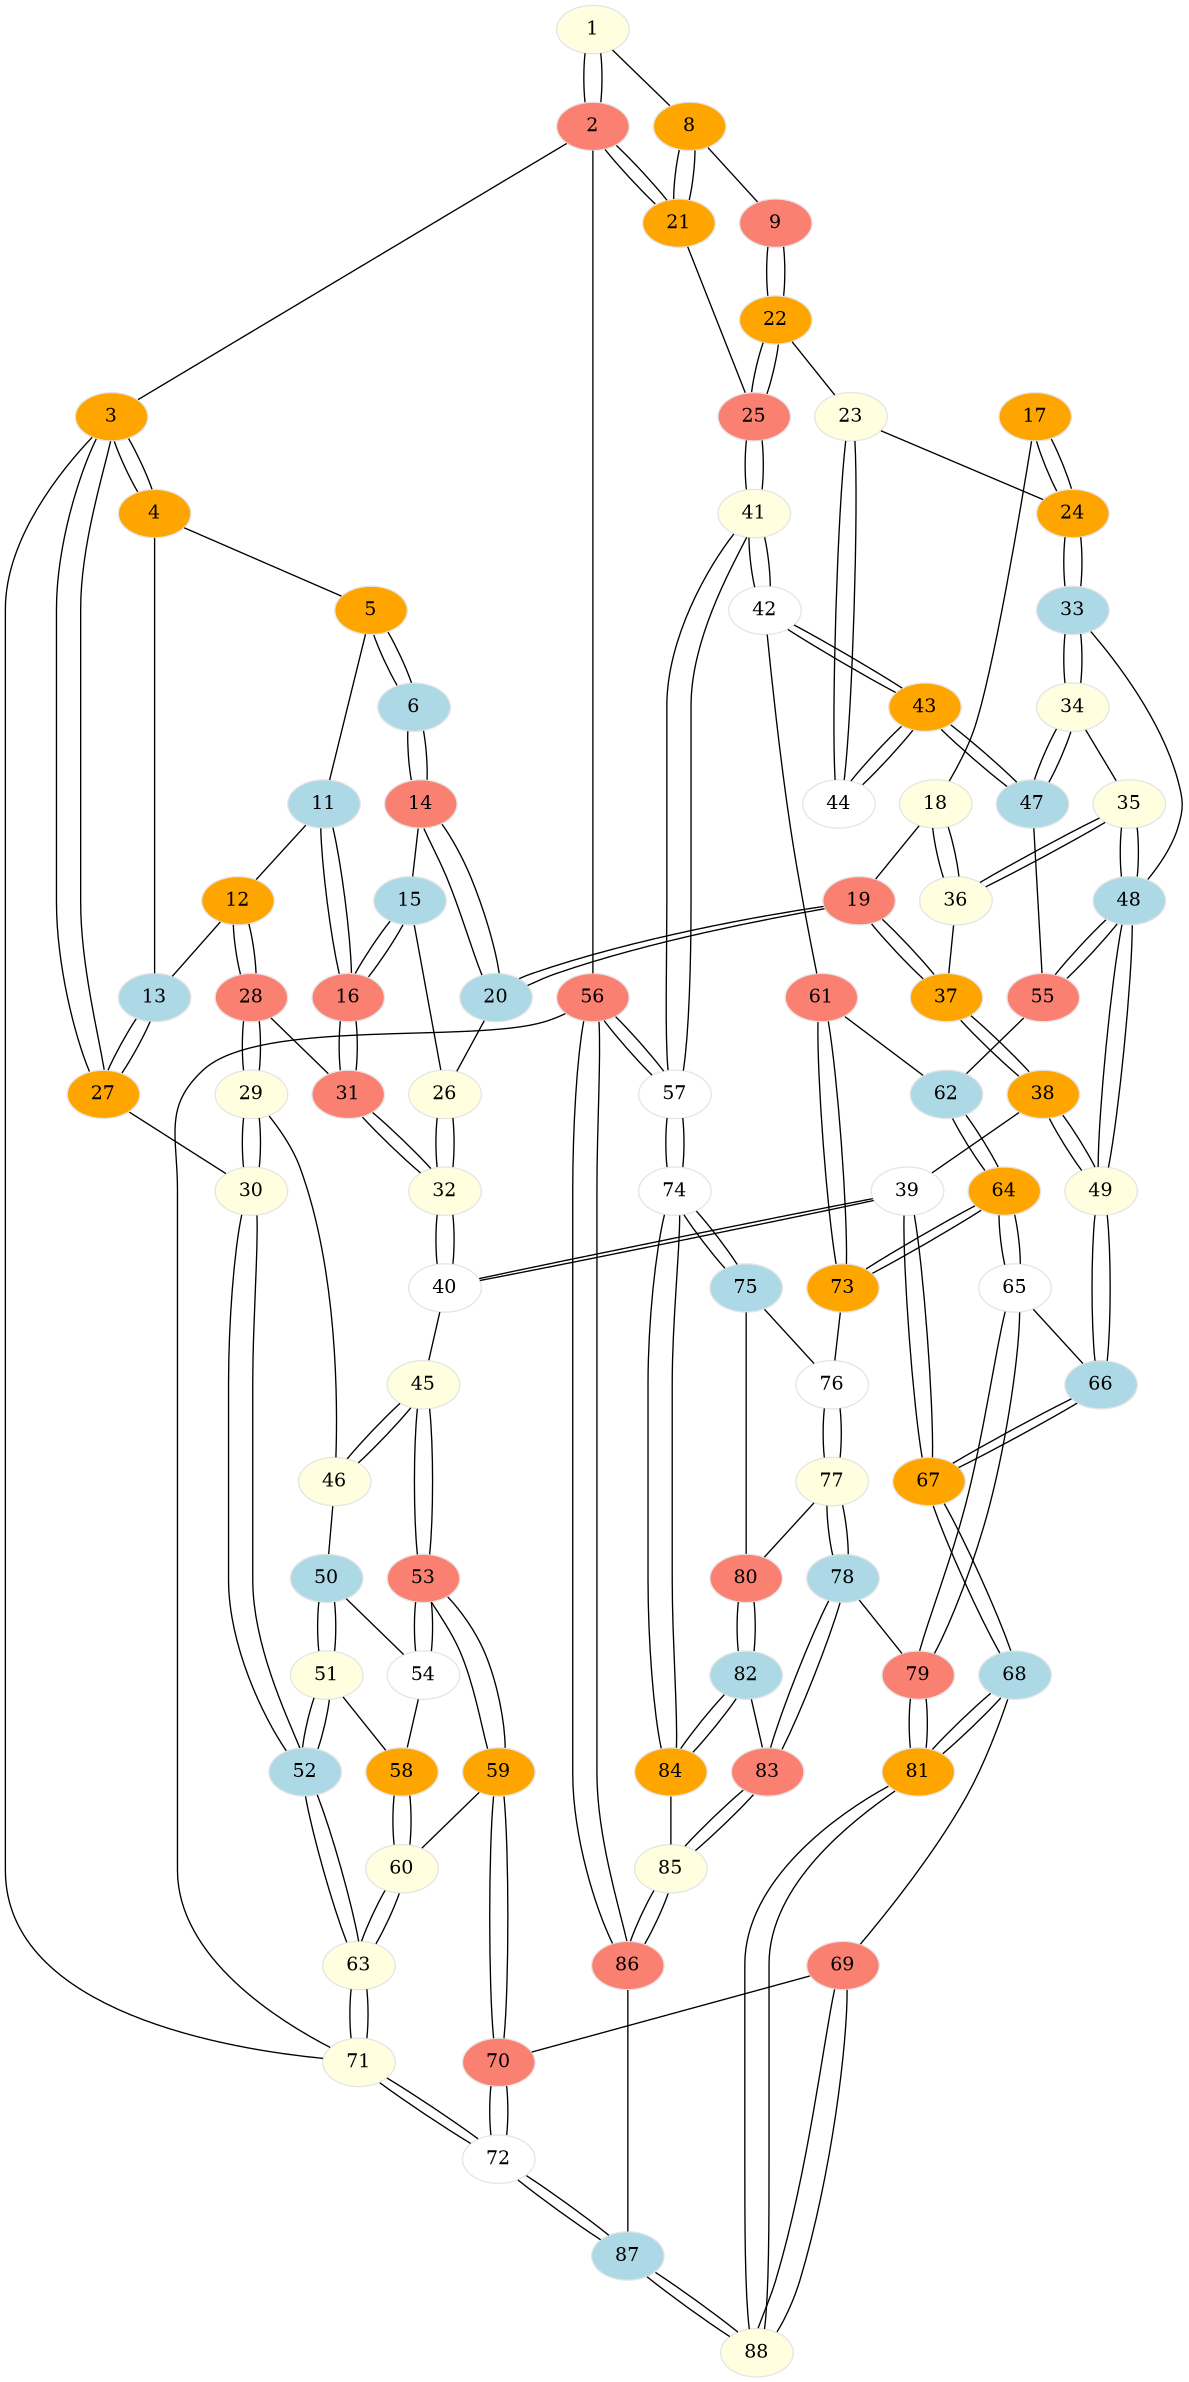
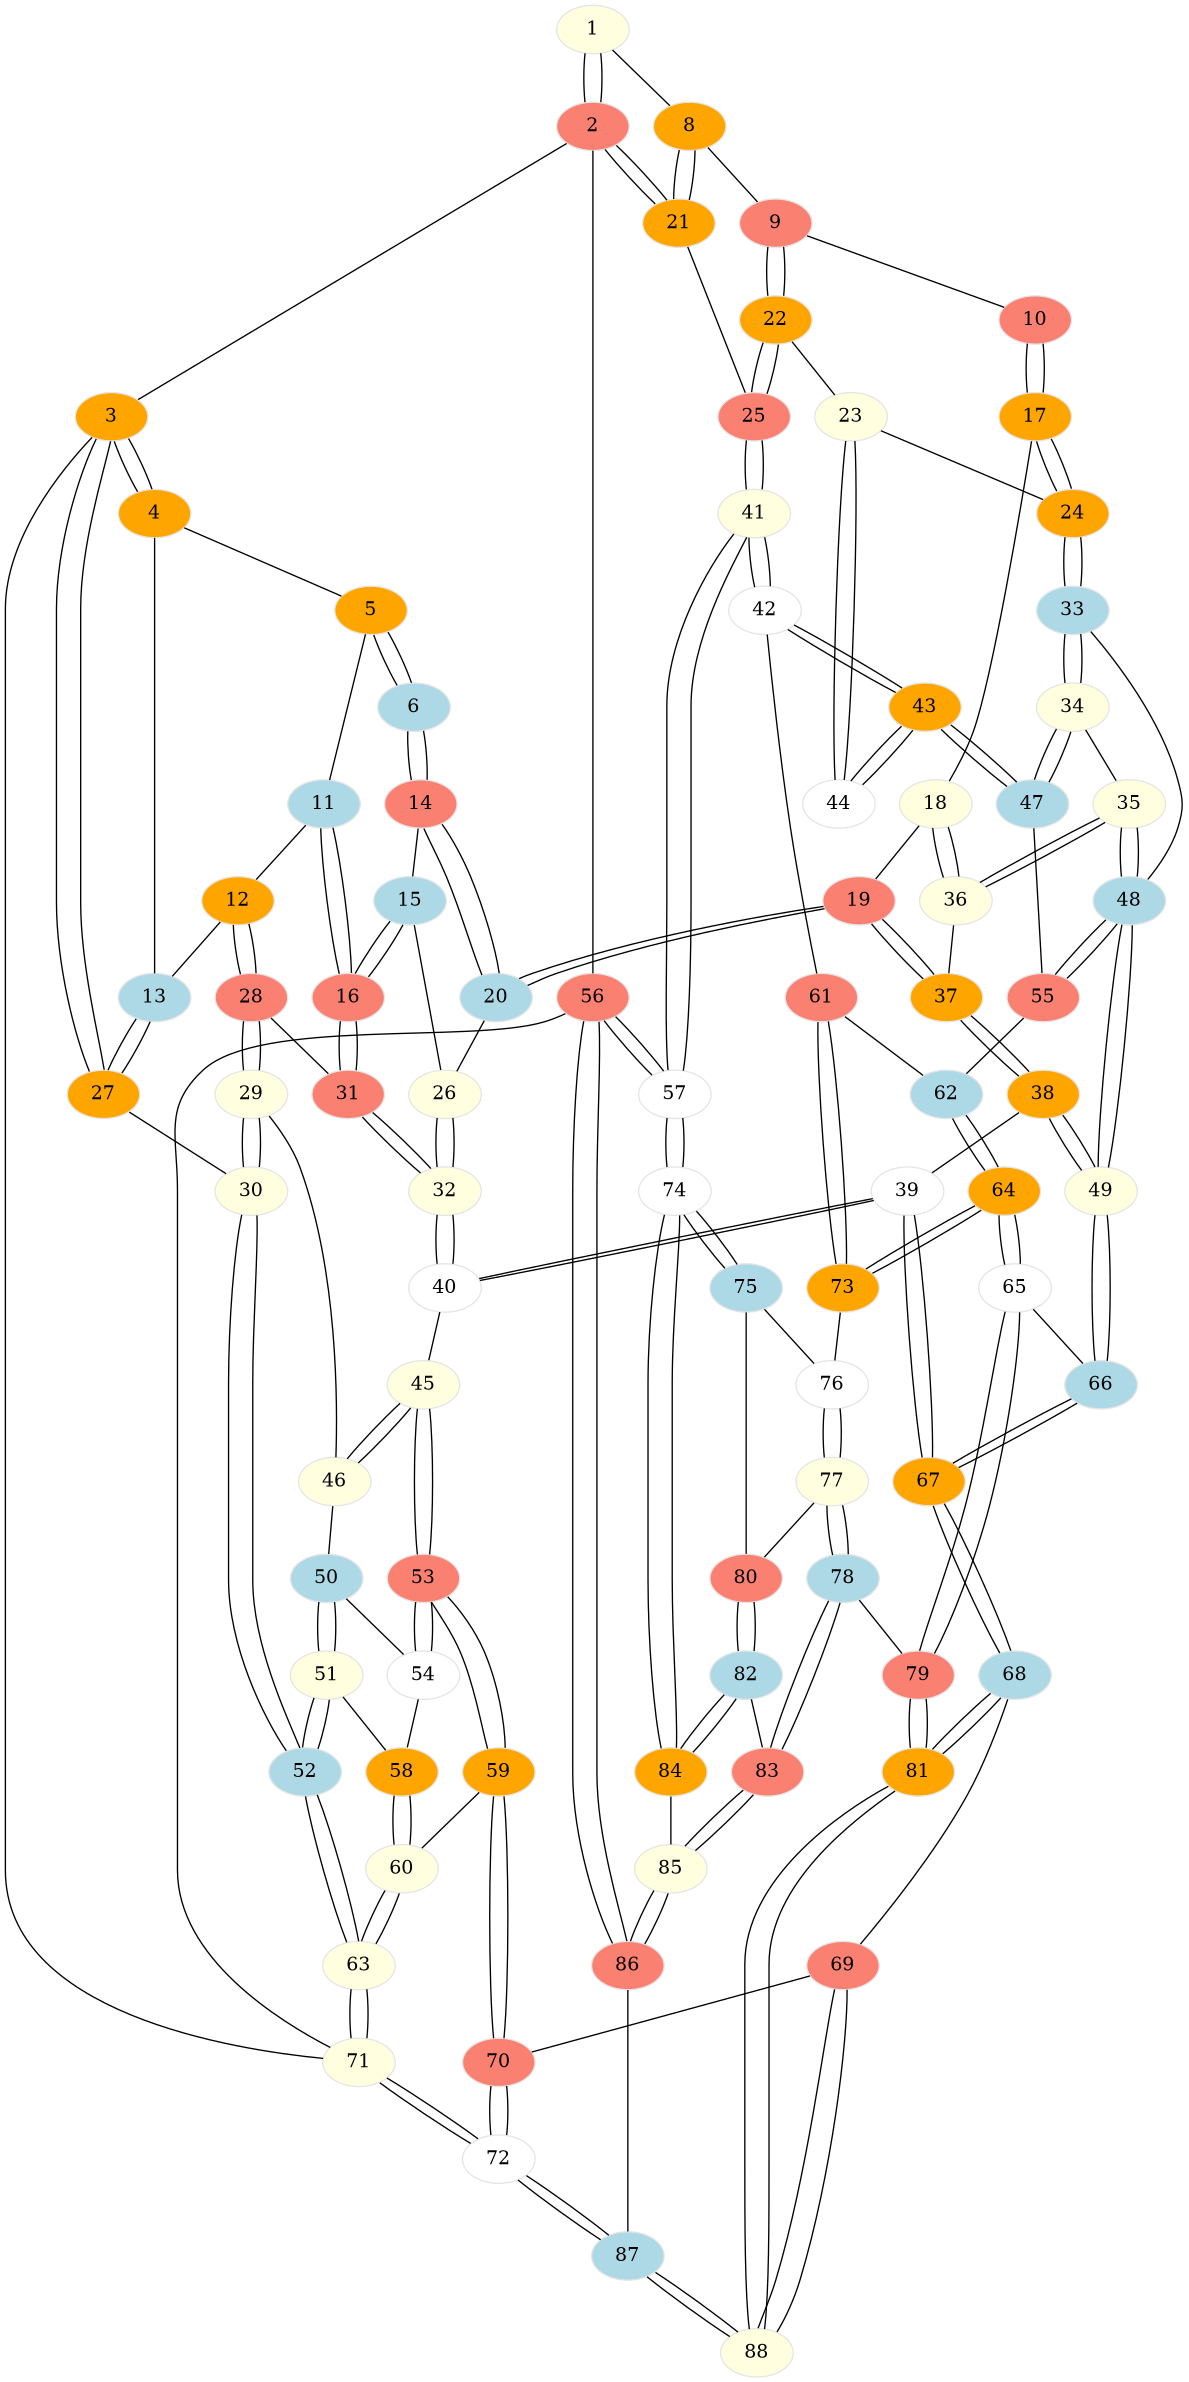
node "10": added
